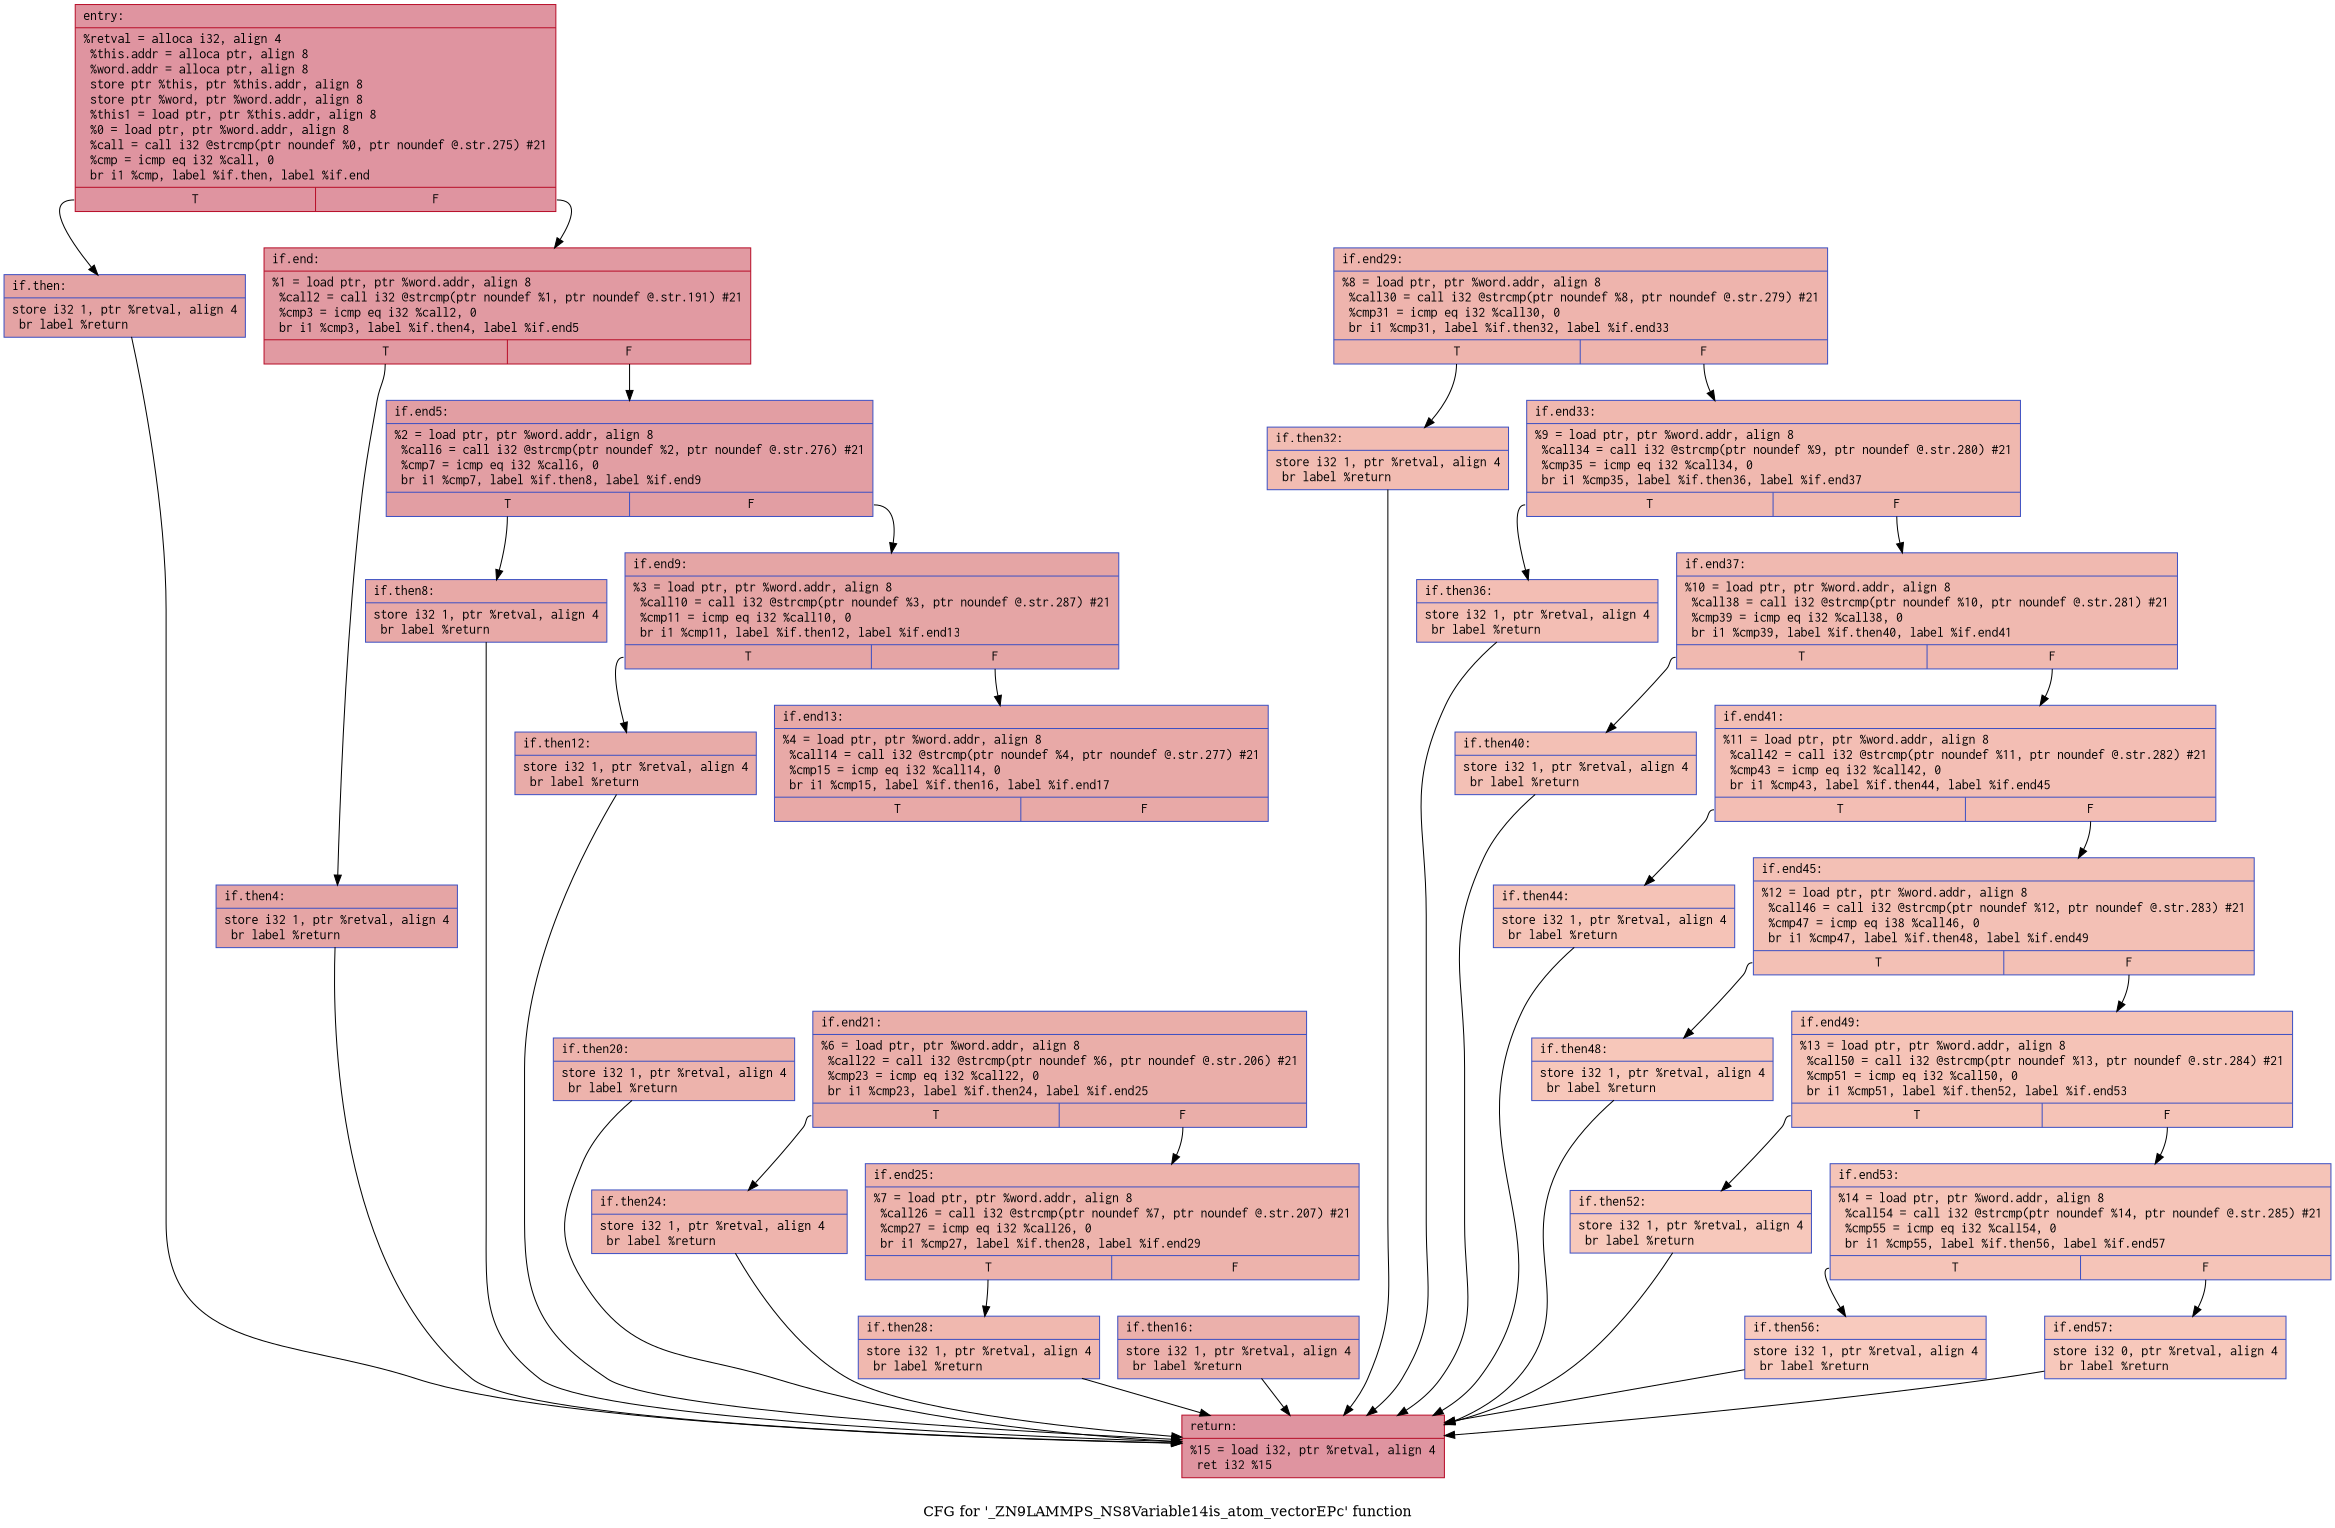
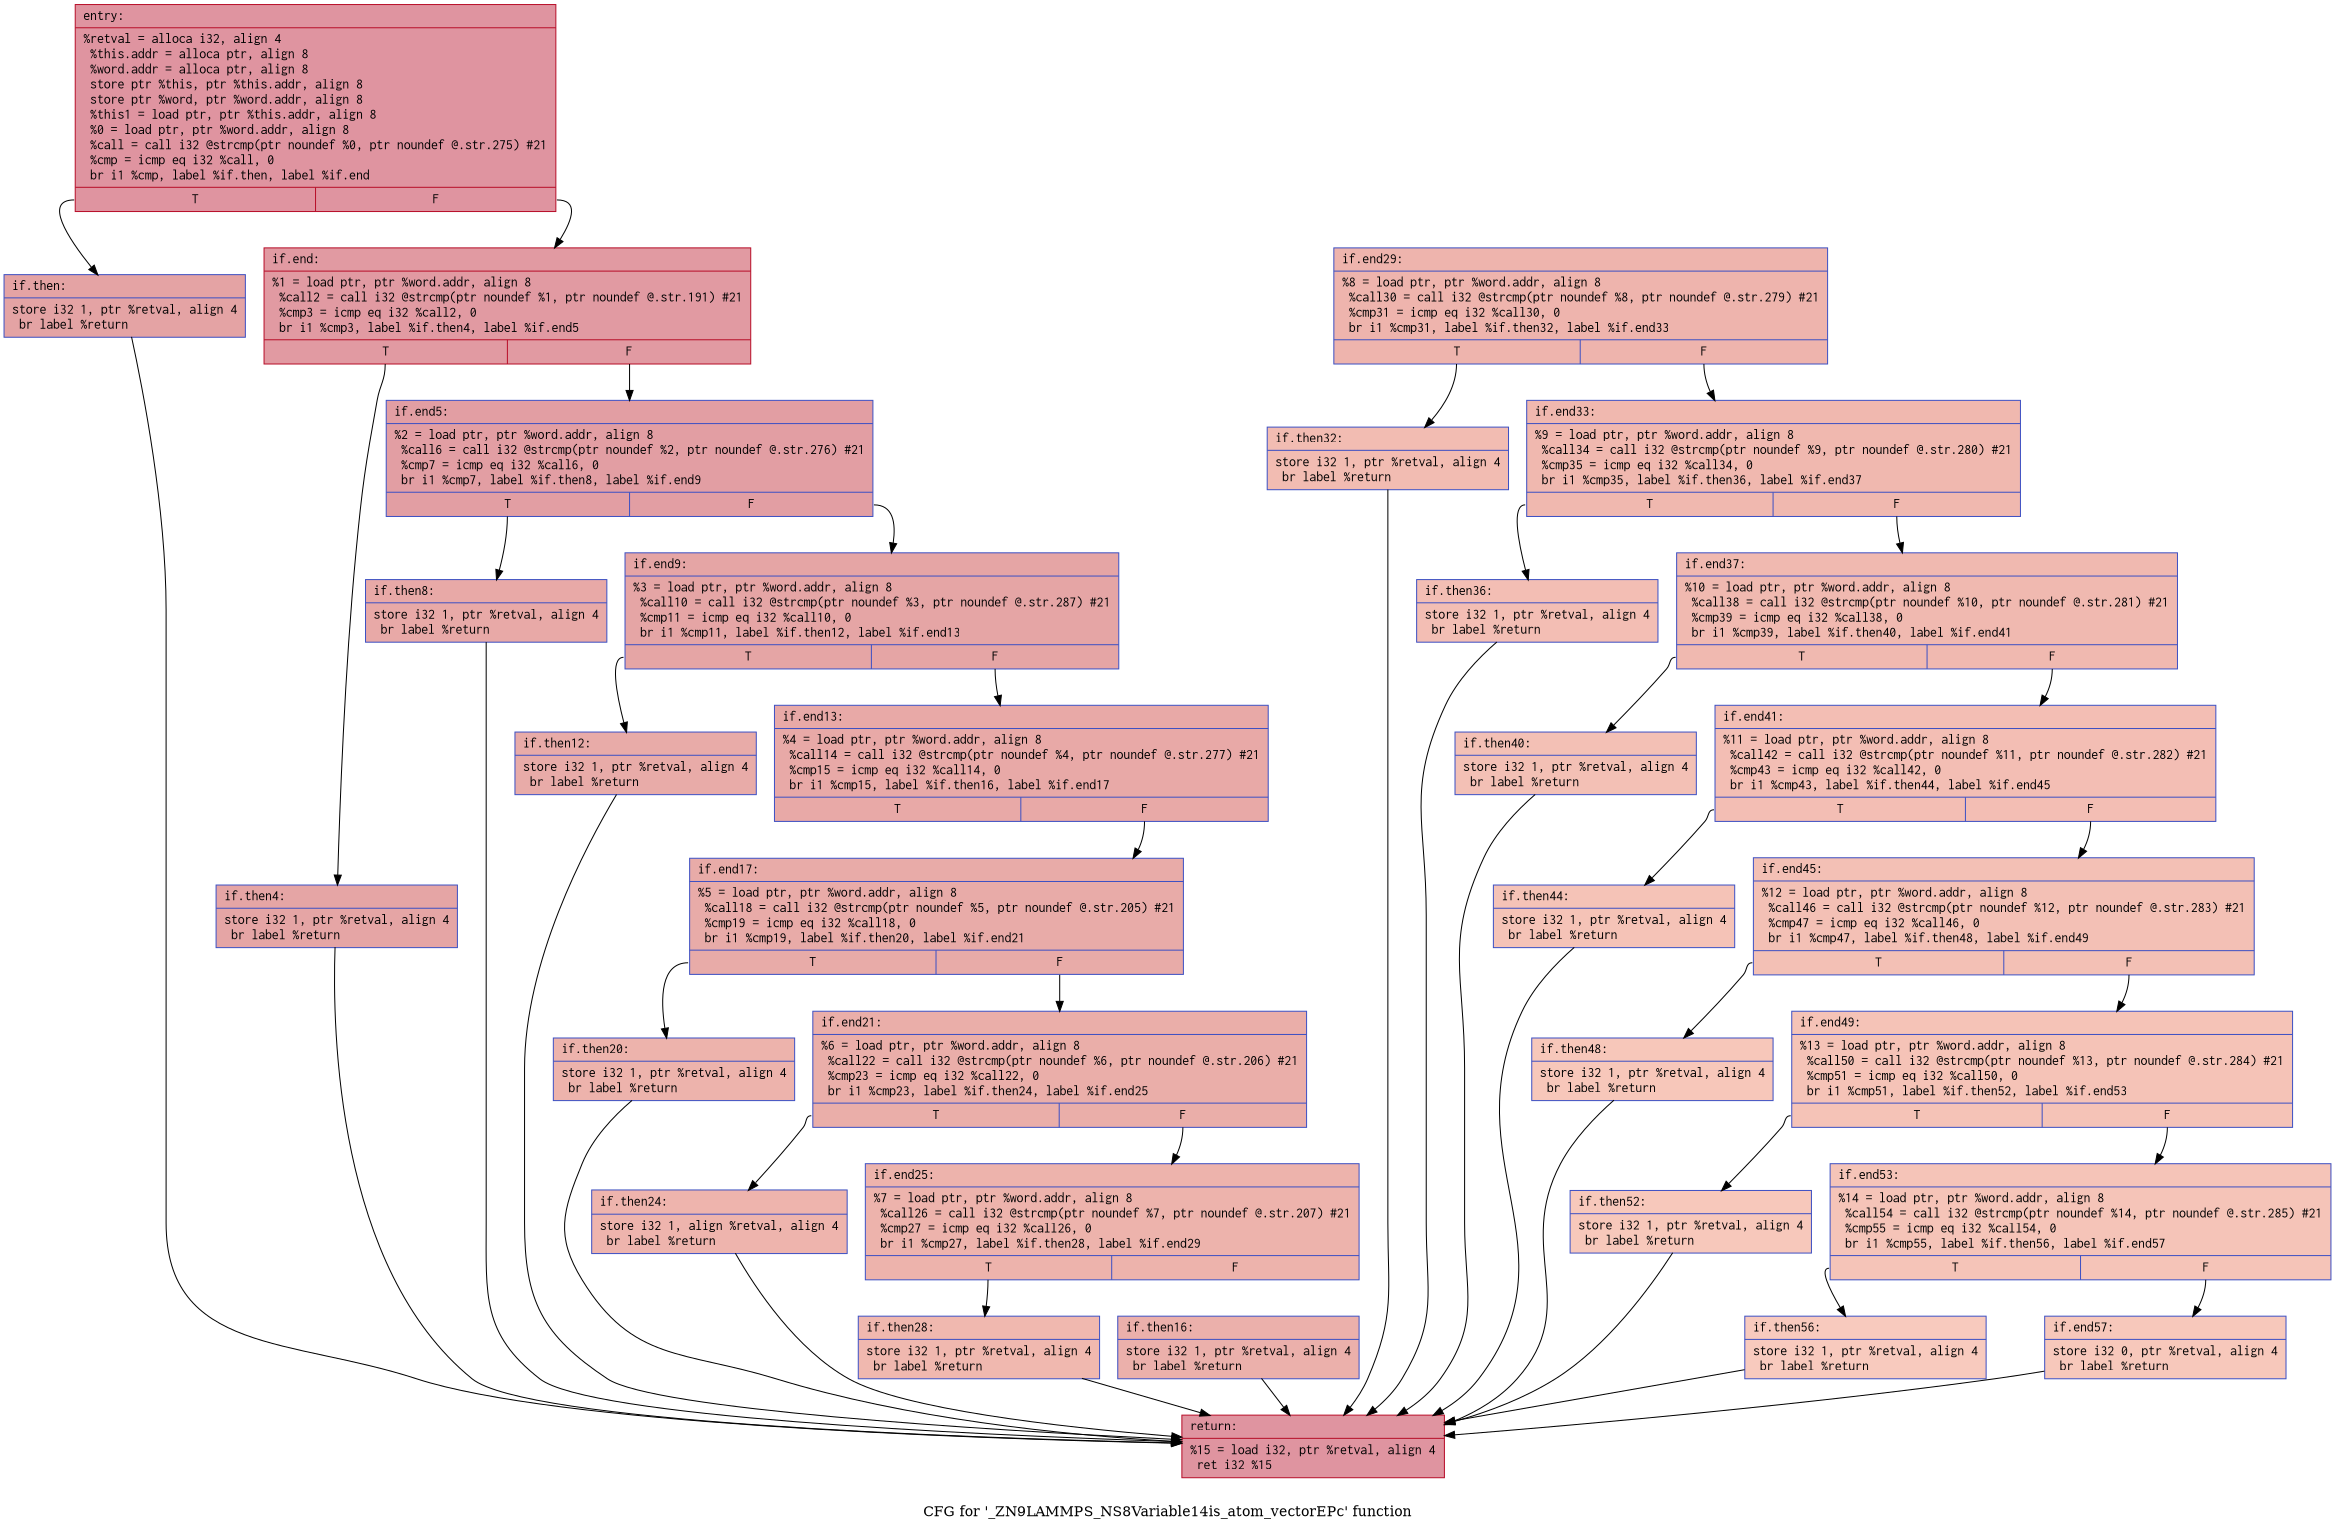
node "if.end17:": added
node "if.end45:": text "%cmp47 = icmp eq i38 %call46, 0" -> "%cmp47 = icmp eq i32 %call46, 0"
node "if.then24:": text "store i32 1, ptr %retval, align 4" -> "store i32 1, align %retval, align 4"
